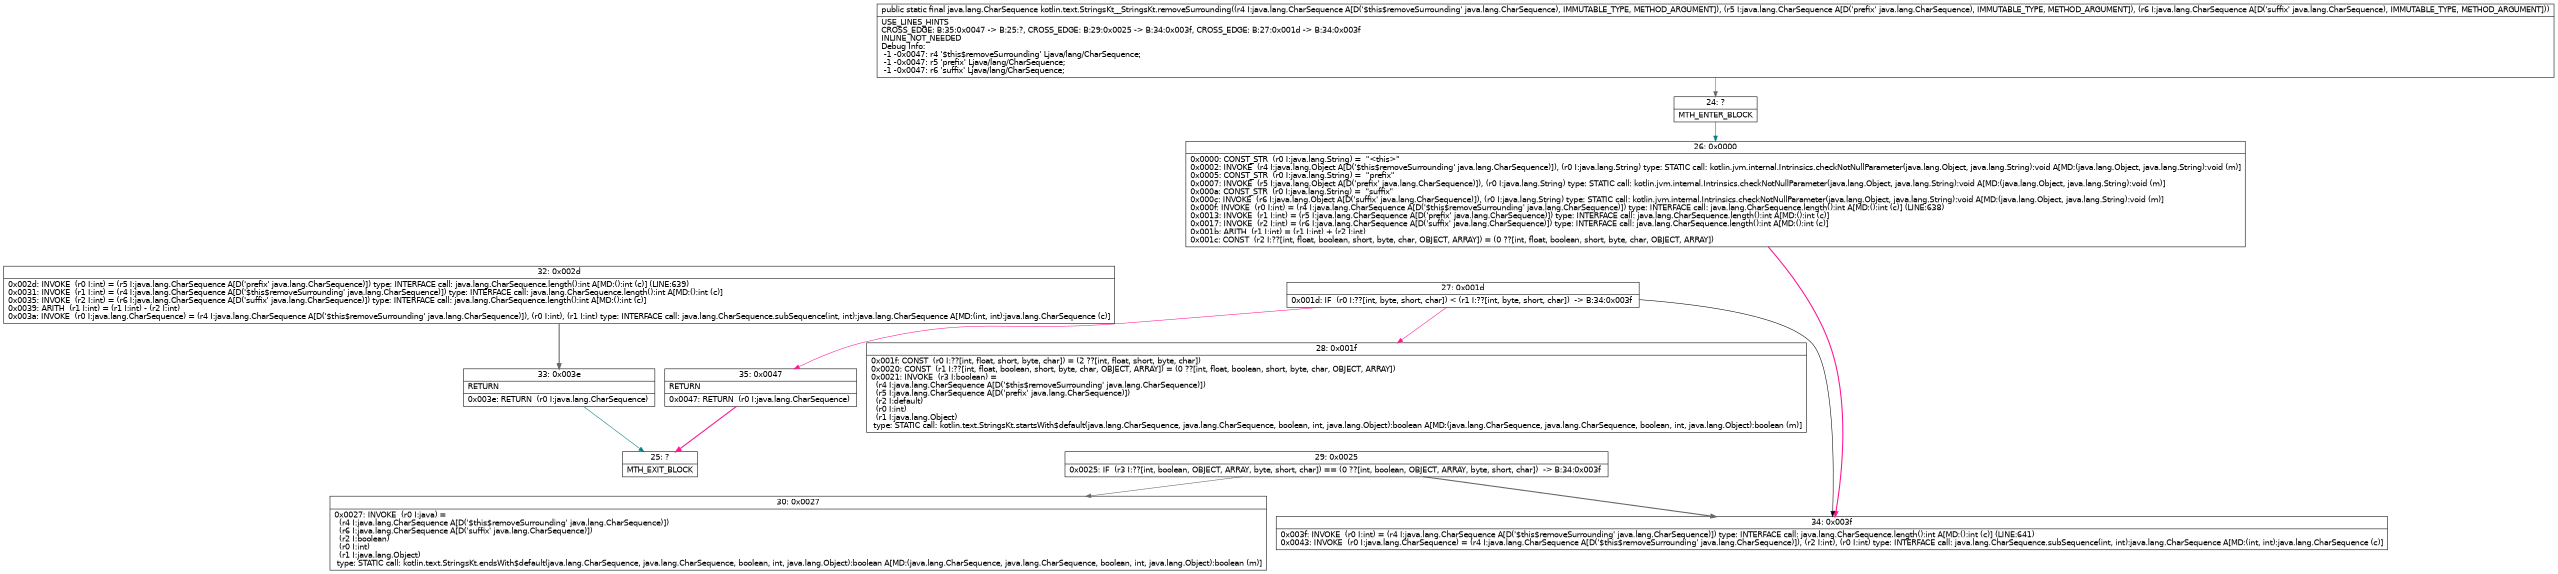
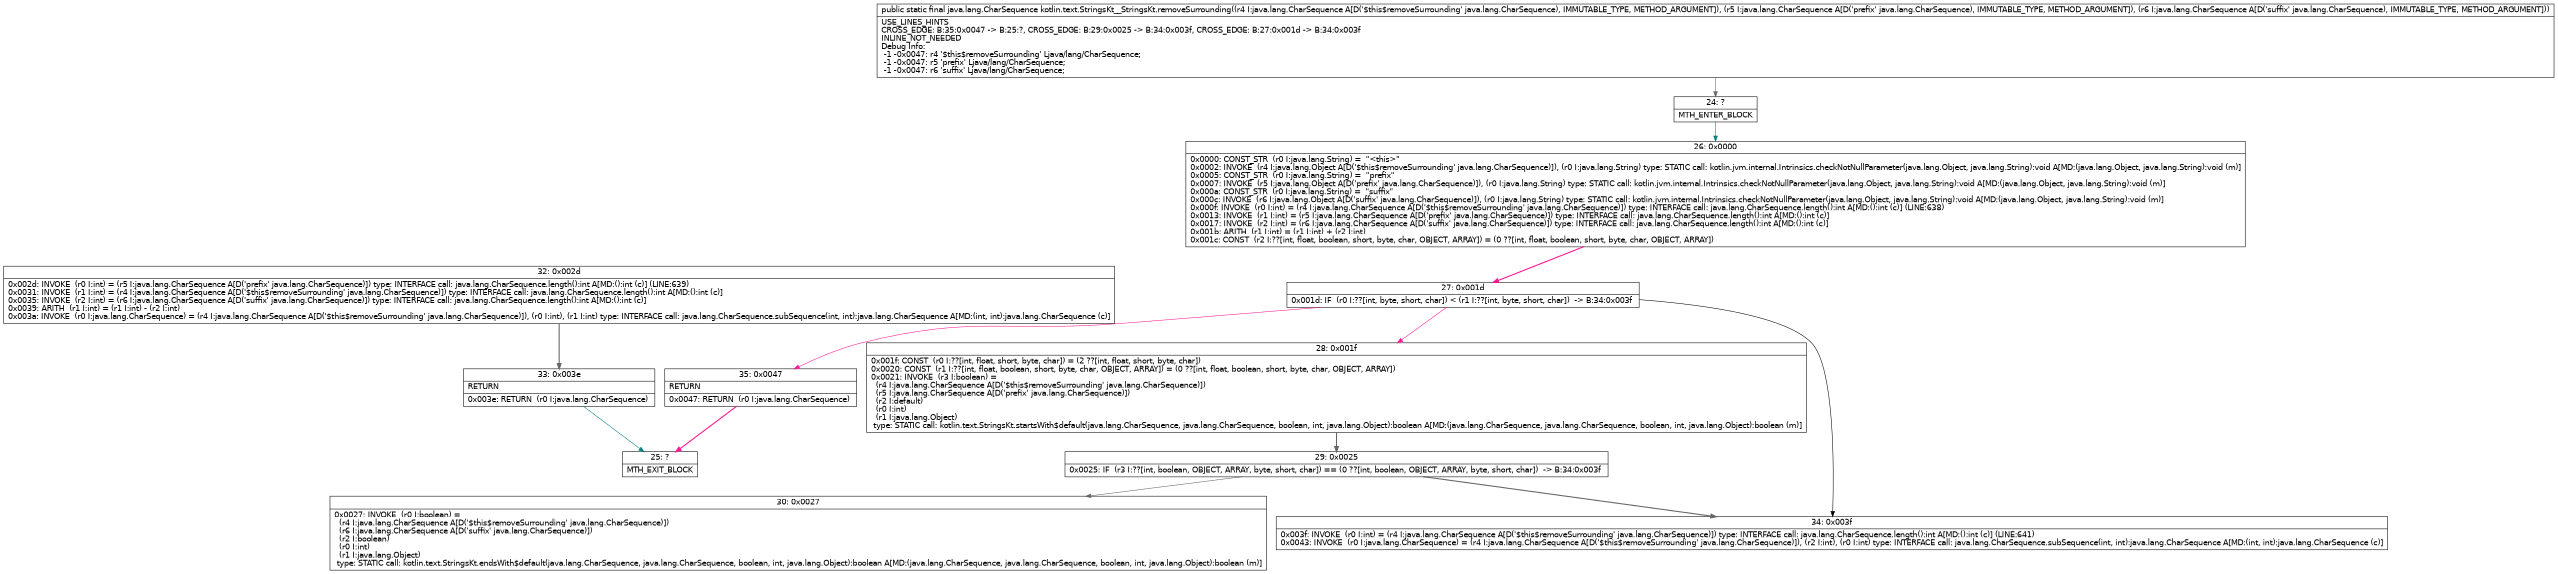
edge "26: 0x0000" -> "34: 0x003f": now "26: 0x0000" -> "27: 0x001d"
edge "28: 0x001f" -> "29: 0x0025": added
node "30: 0x0027": text "0x0027: INVOKE  (r0 I:java) =" -> "0x0027: INVOKE  (r0 I:boolean) ="
